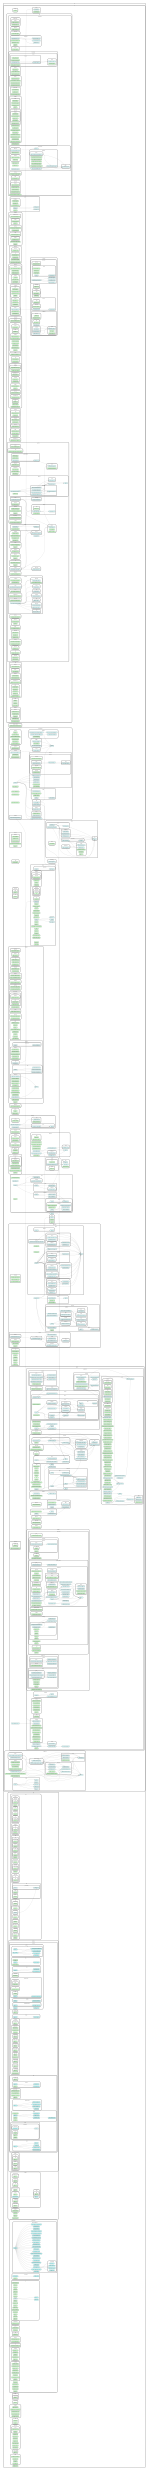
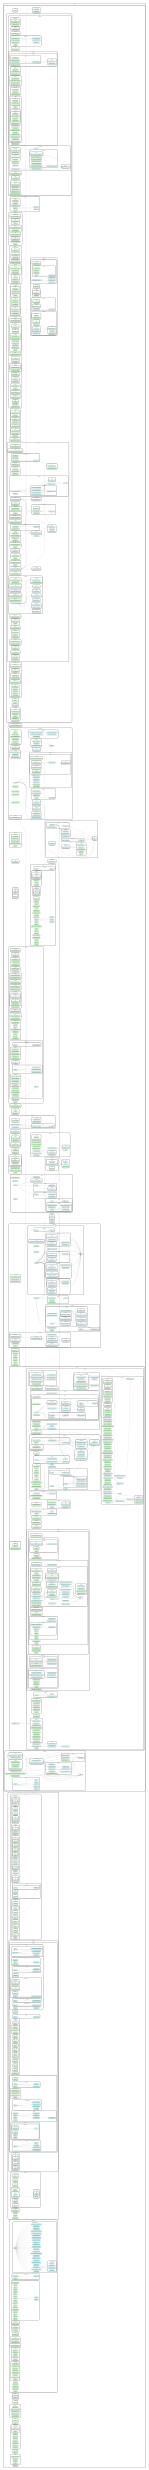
node "quality.ts": added
